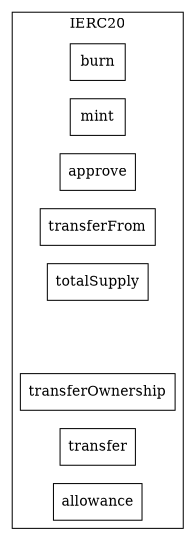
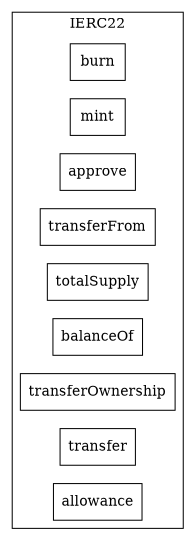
cluster "IERC20": label "IERC20" -> "IERC22"
node "balanceOf": added
